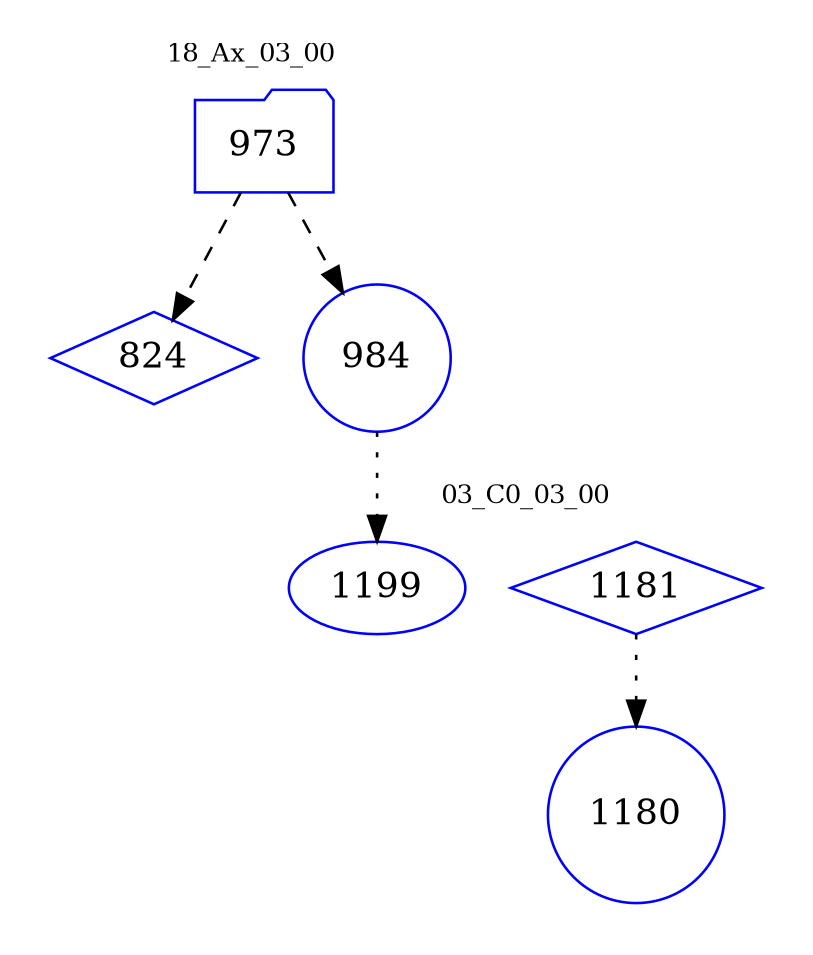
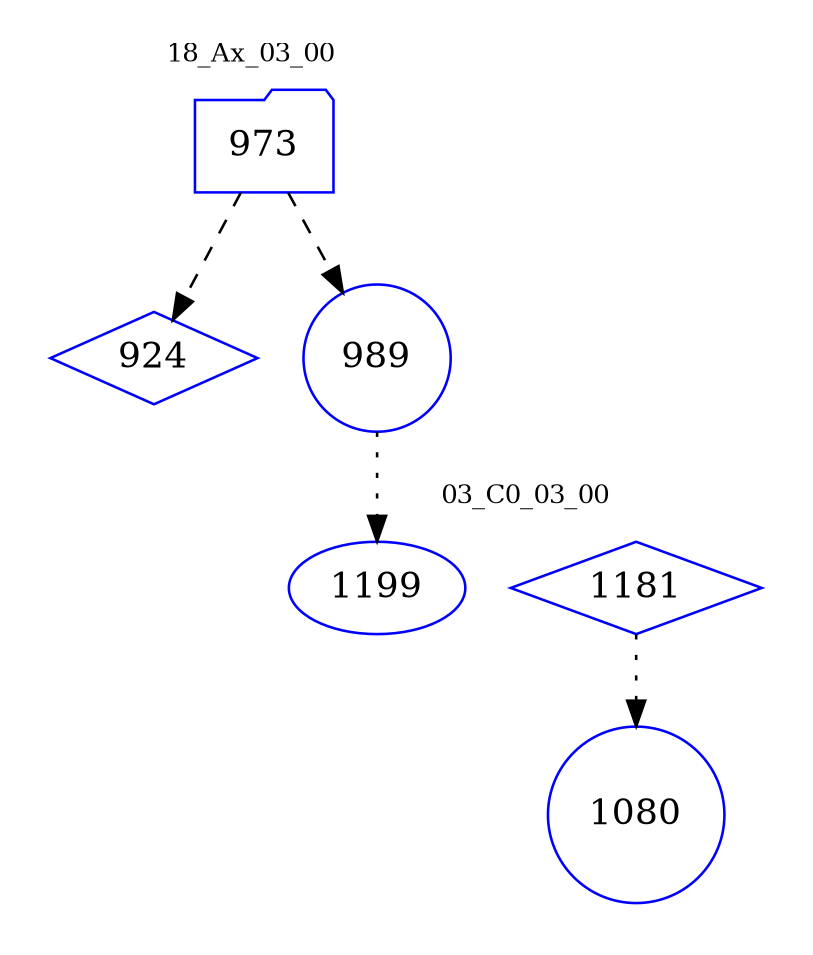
node "824": label "824" -> "924"
node "984": label "984" -> "989"
node "1180": label "1180" -> "1080"
